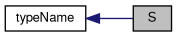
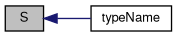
edge "S" -> "typeName": reversed
